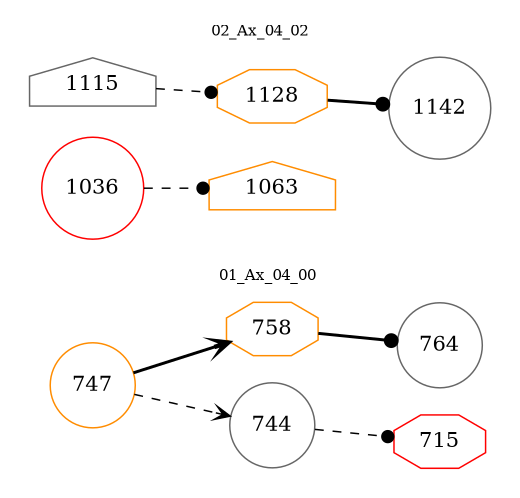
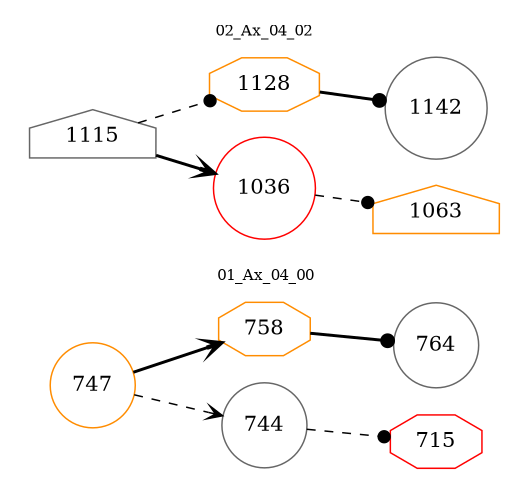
edge "1115" -> "1036": added
